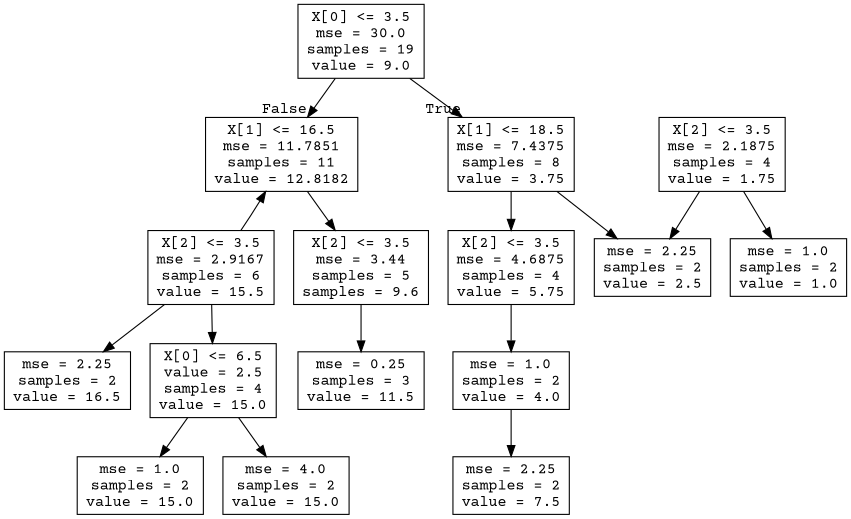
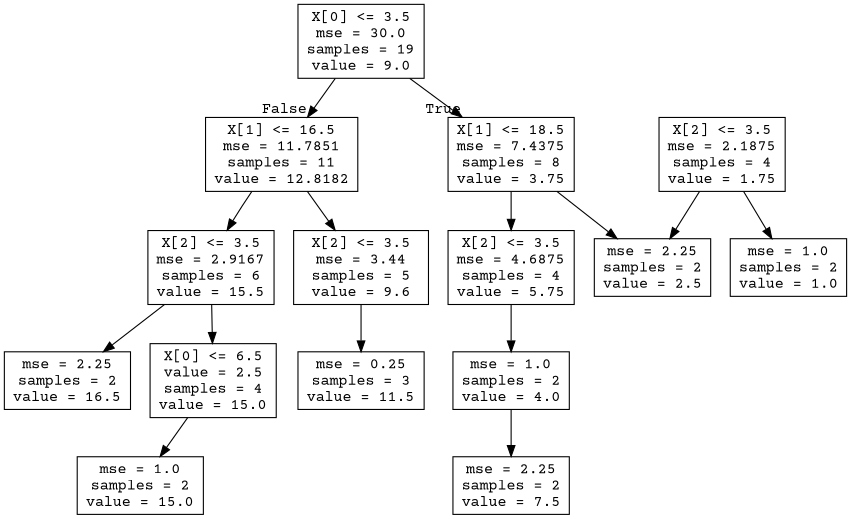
edge "X[2] <= 3.5 mse = 2.9167 samples = 6 value = 15.5" -> "X[1] <= 16.5 mse = 11.7851 samples = 11 value = 12.8182": reversed
node "X[2] <= 3.5 mse = 3.44 samples = 5 samples = 9.6": label "X[2] <= 3.5 mse = 3.44 samples = 5 samples = 9.6" -> "X[2] <= 3.5 mse = 3.44 samples = 5 value = 9.6"
node "mse = 4.0 samples = 2 value = 15.0": removed
